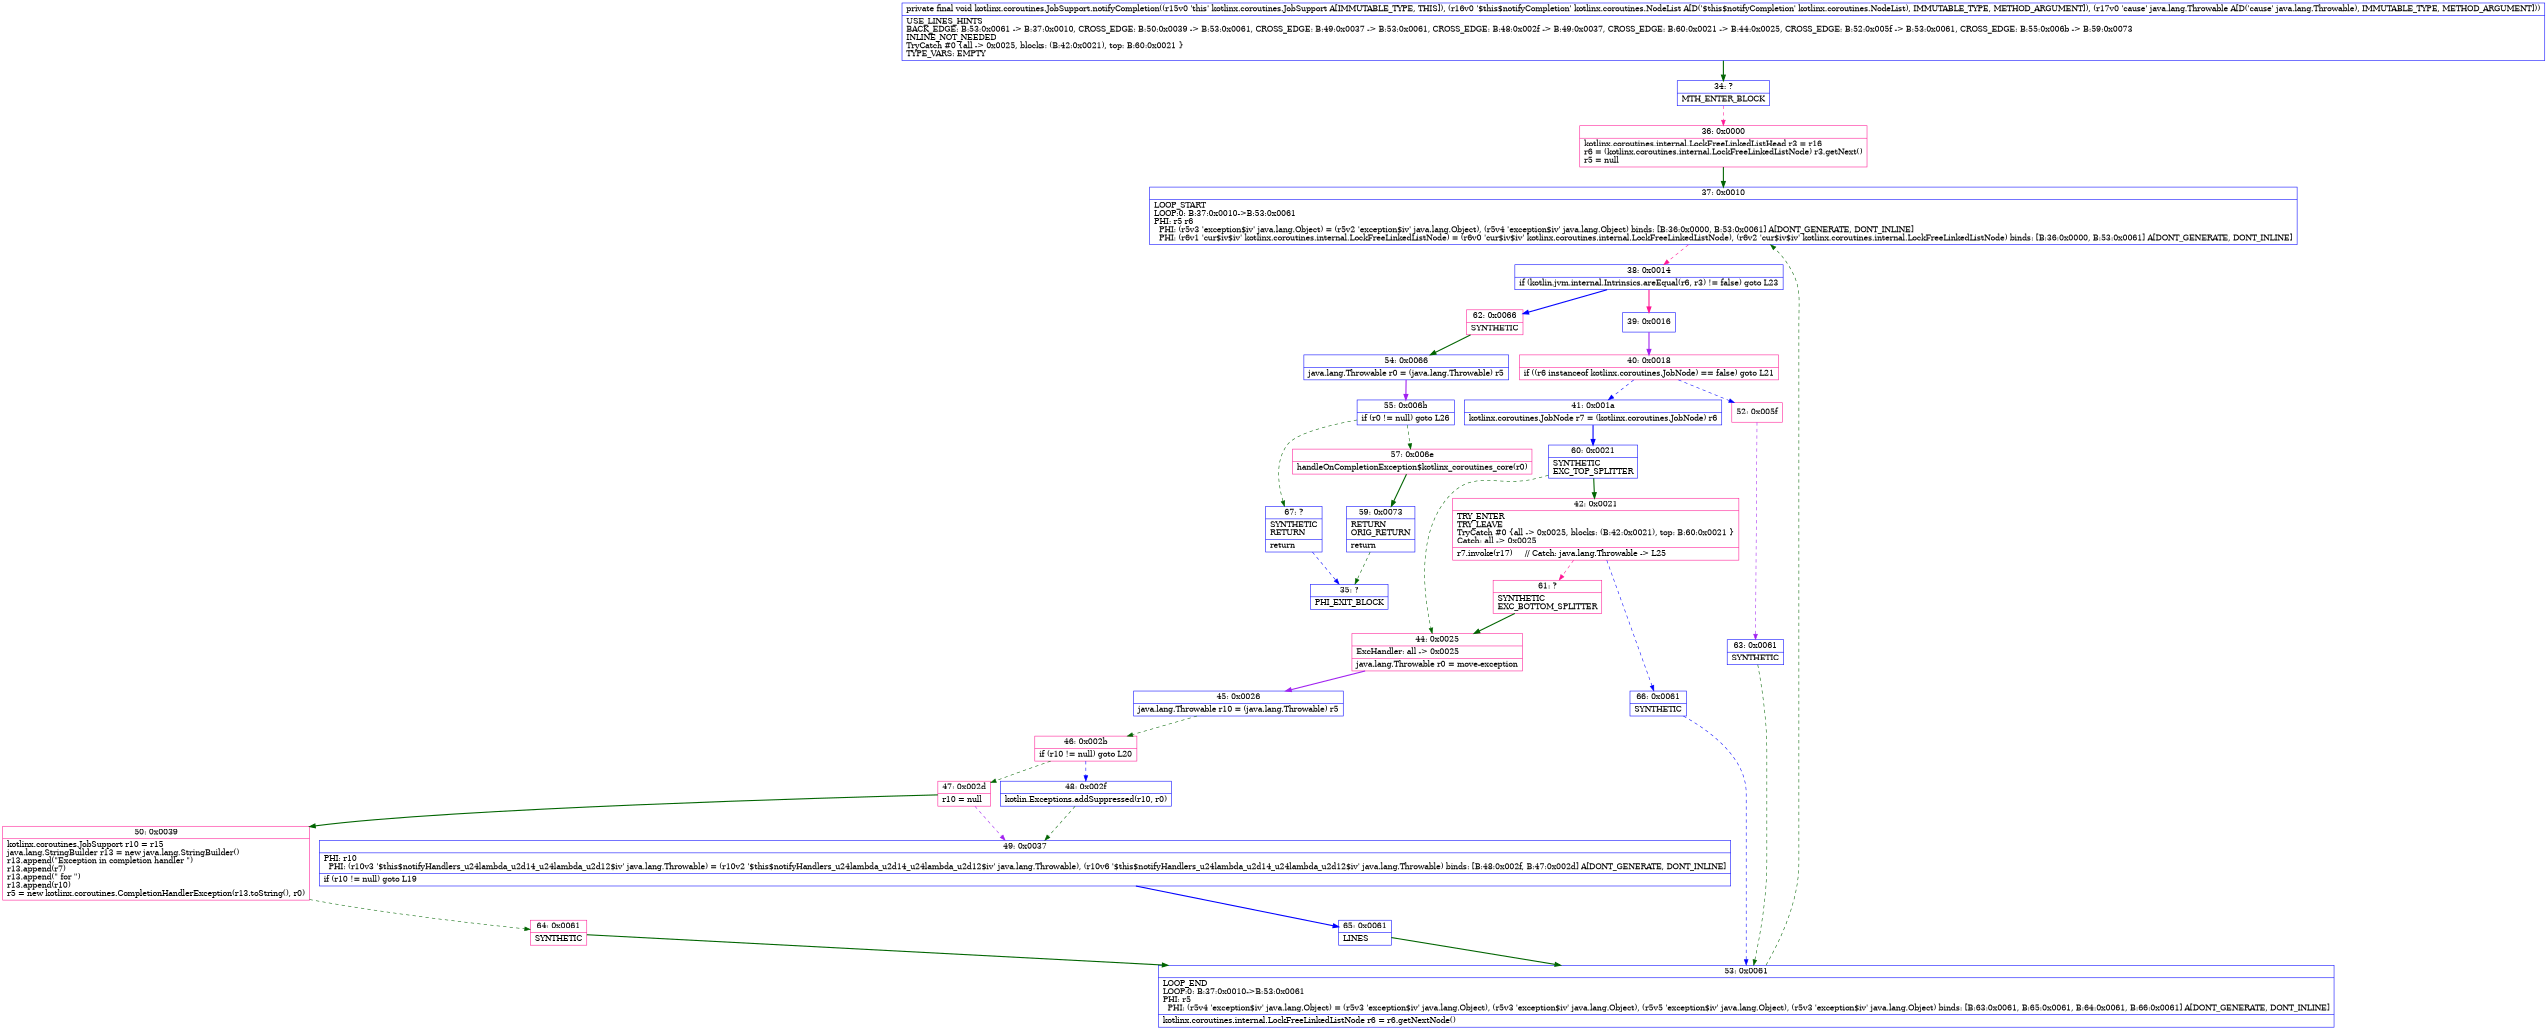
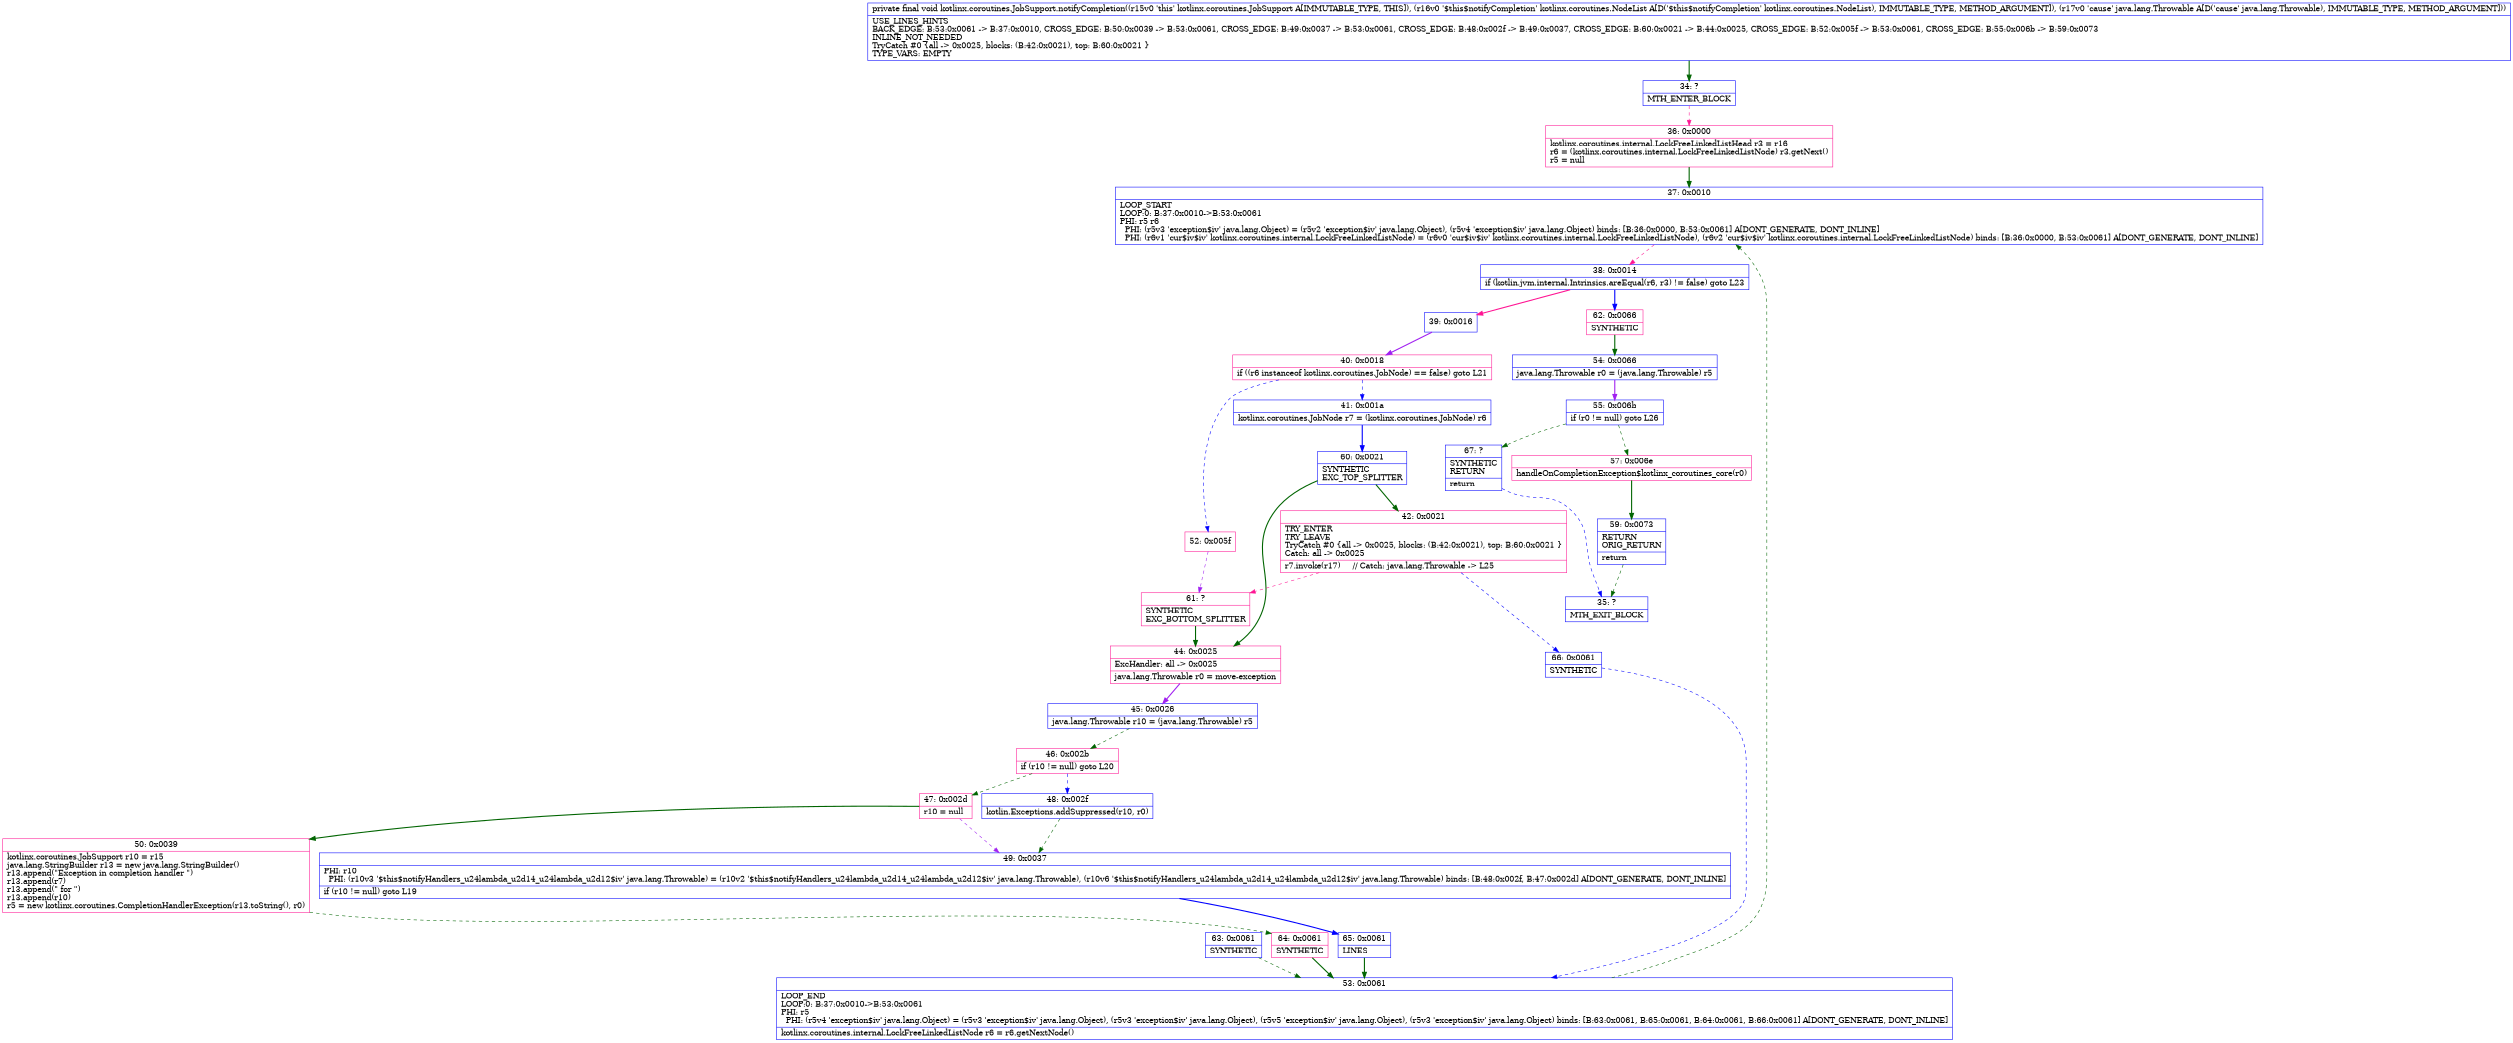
edge "60: 0x0021" -> "44: 0x0025": style dashed -> bold
edge "52: 0x005f" -> "63: 0x0061": now "52: 0x005f" -> "61: ?"
node "35: ?": text "PHI_EXIT_BLOCK" -> "MTH_EXIT_BLOCK"
